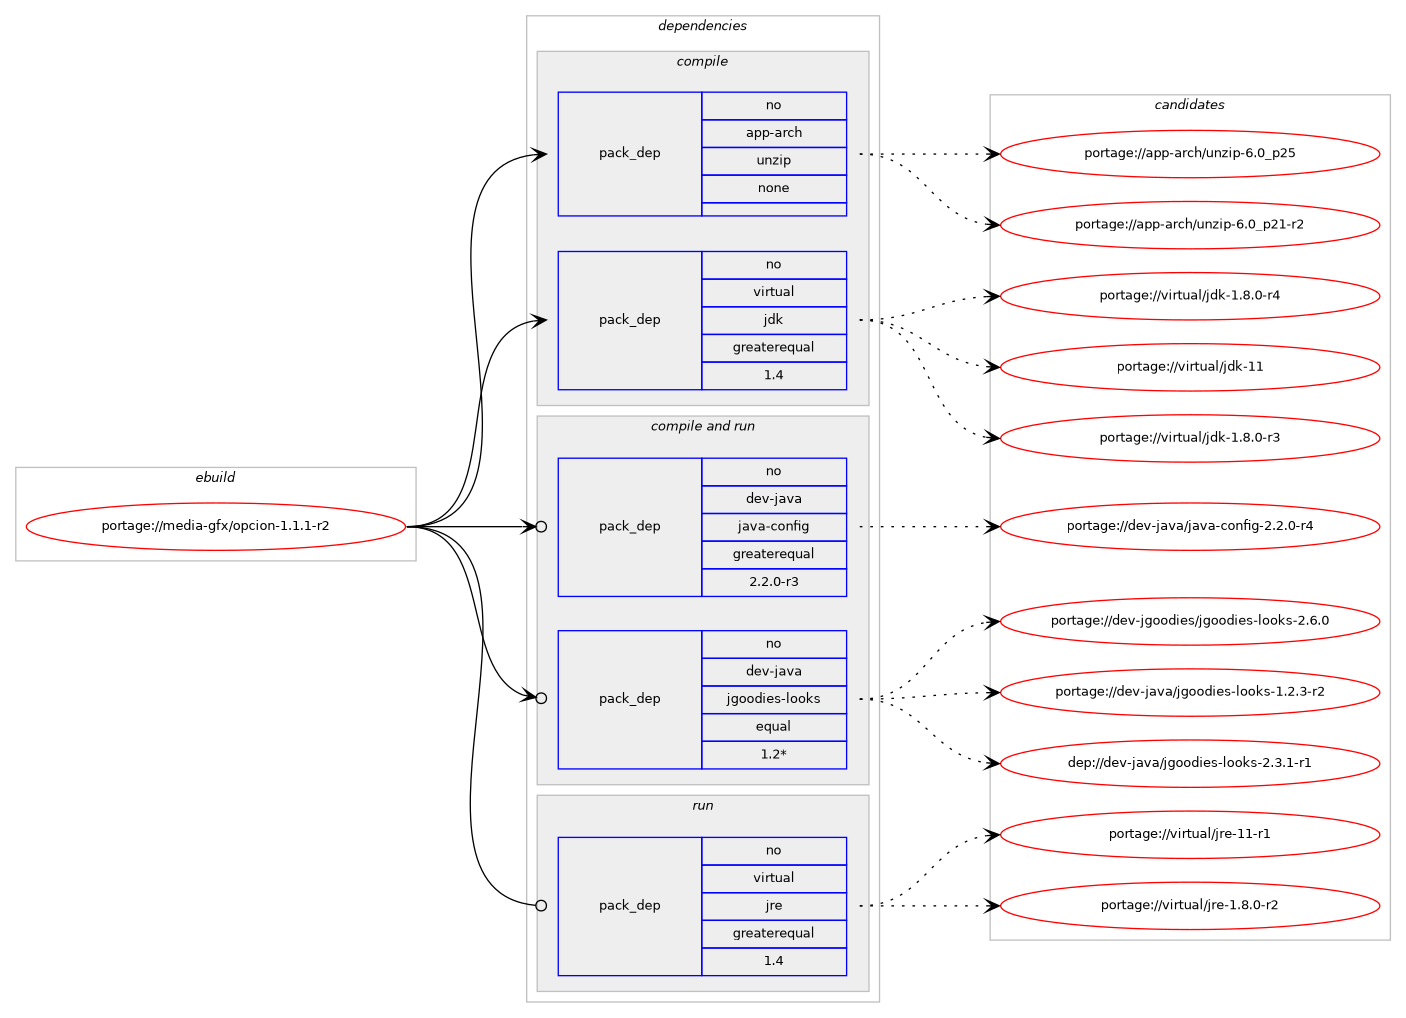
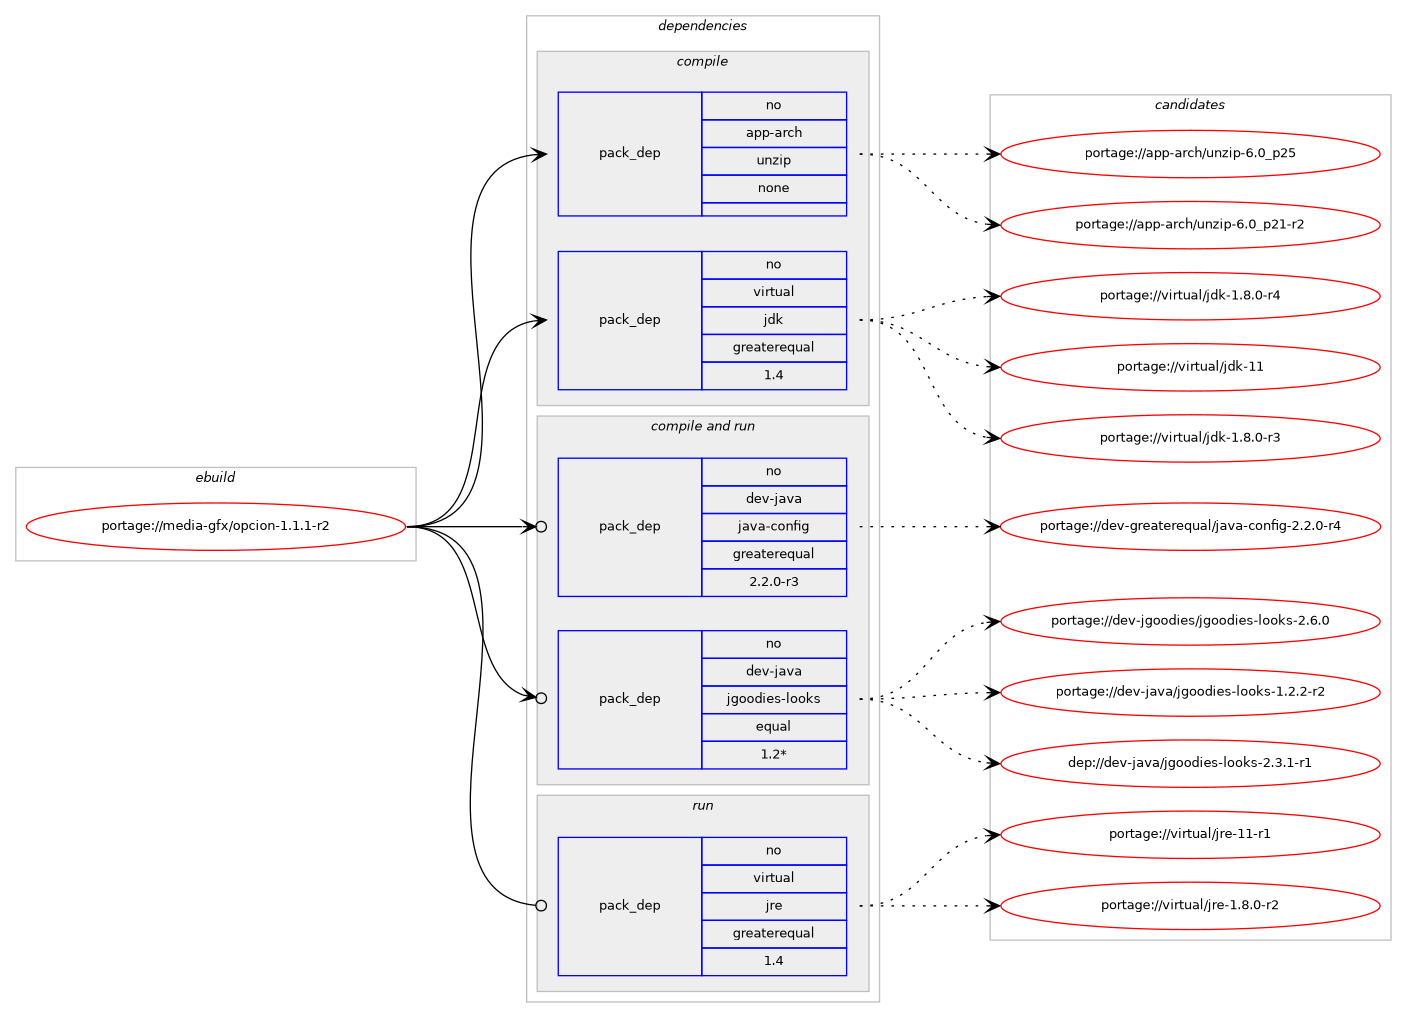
node "portage://dev-java/java-config-2.2.0-r4": label "portage://dev-java/java-config-2.2.0-r4" -> "portage://dev-greaterequal/java-config-2.2.0-r4"
node "portage://dev-java/jgoodies-looks-1.2.3-r2": label "portage://dev-java/jgoodies-looks-1.2.3-r2" -> "portage://dev-java/jgoodies-looks-1.2.2-r2"
